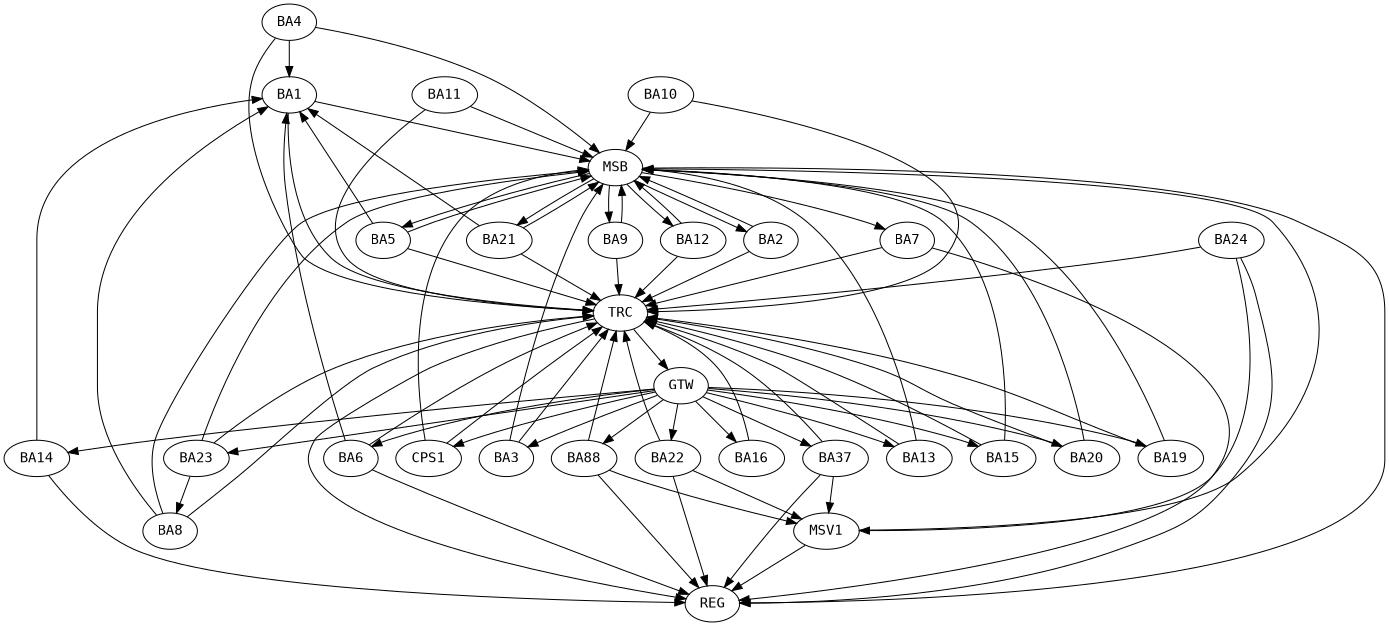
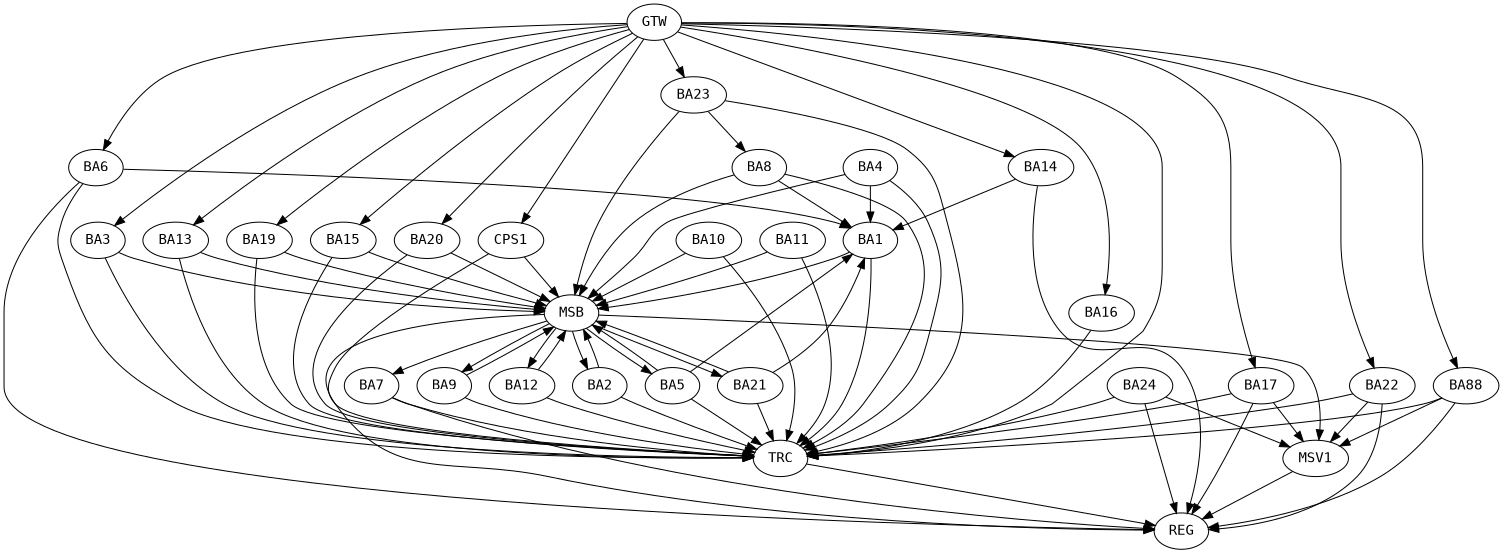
edge "MSV1" -> "MSB": reversed
edge "TRC" -> "GTW": reversed
node "BA37": label "BA37" -> "BA17"
